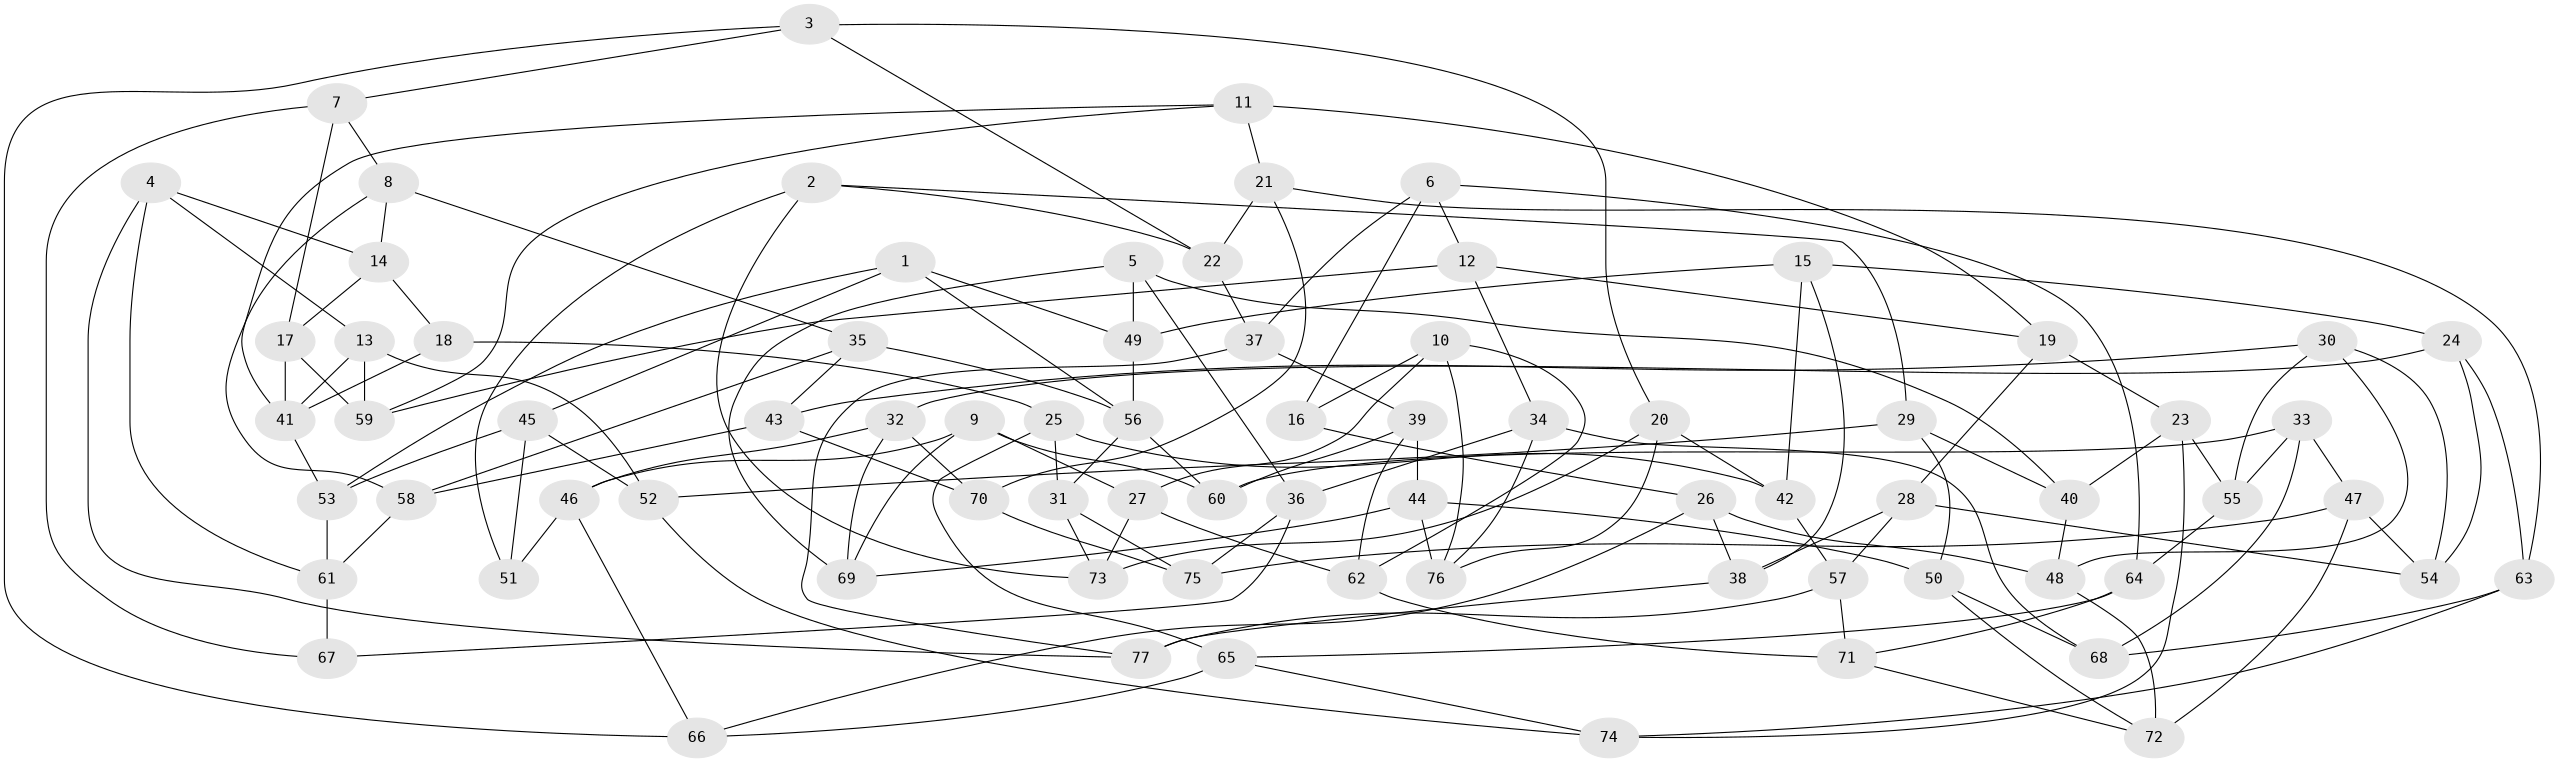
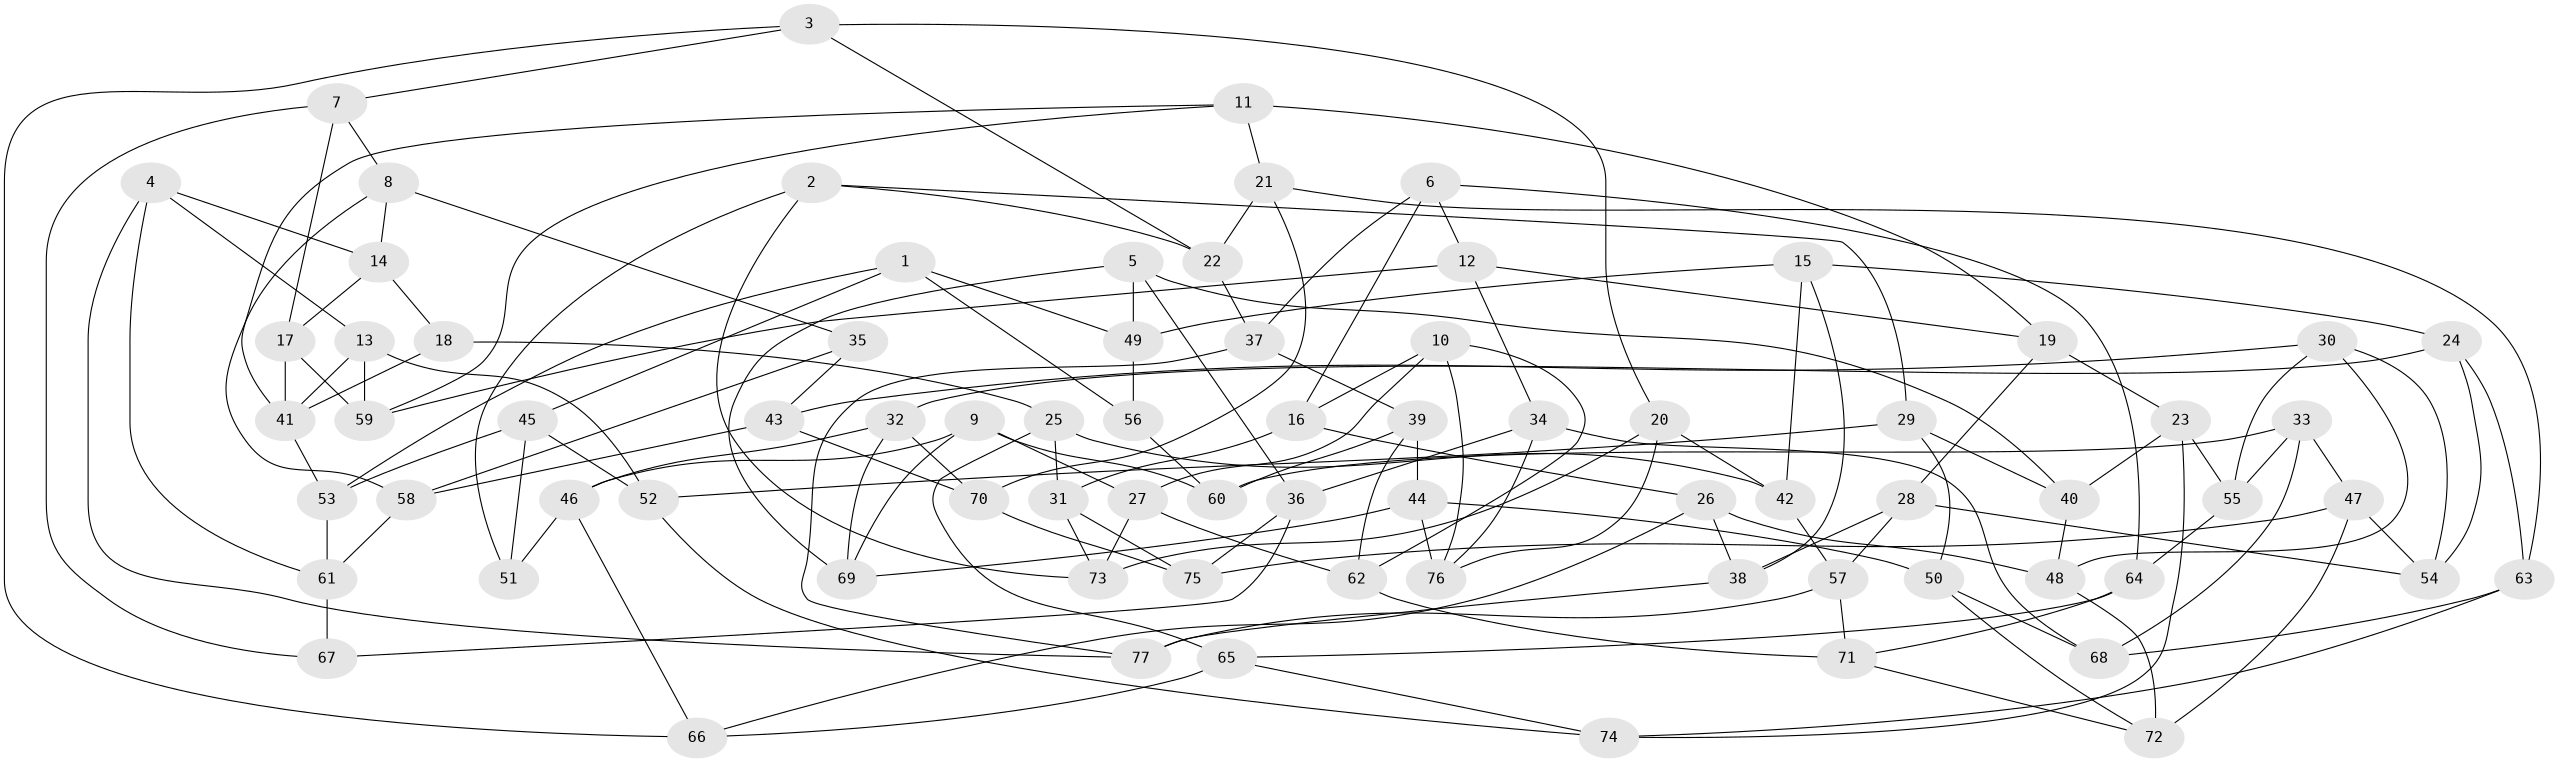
edge "35" -- "56": removed
edge "56" -- "31": now "16" -- "31"
